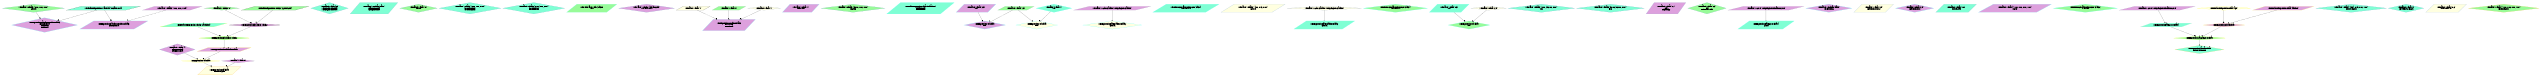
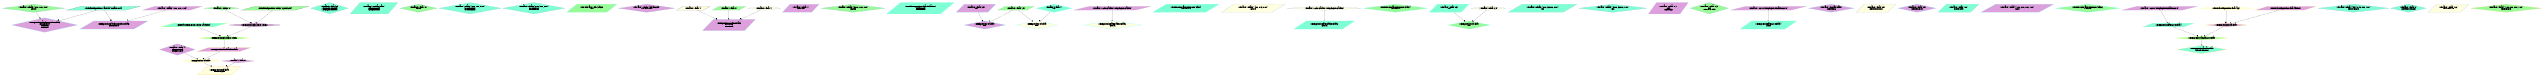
node "VFXValue`1 Float3 ((0.00, -360.00, 0.00)) A_c": shape diamond -> parallelogram
